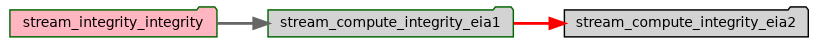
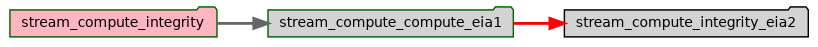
node "stream_integrity_integrity": label "stream_integrity_integrity" -> "stream_compute_integrity"
node "stream_compute_integrity_eia1": label "stream_compute_integrity_eia1" -> "stream_compute_compute_eia1"
